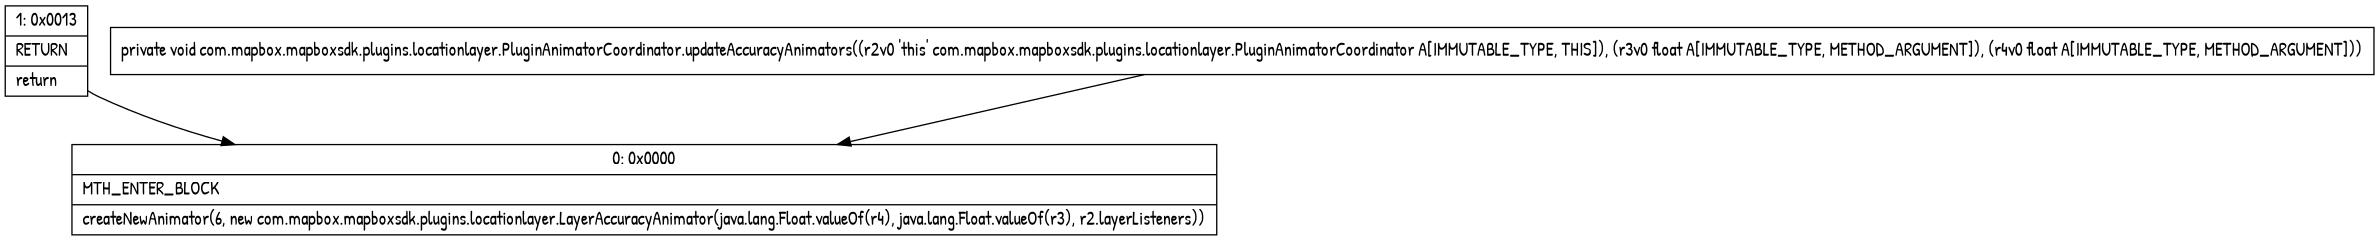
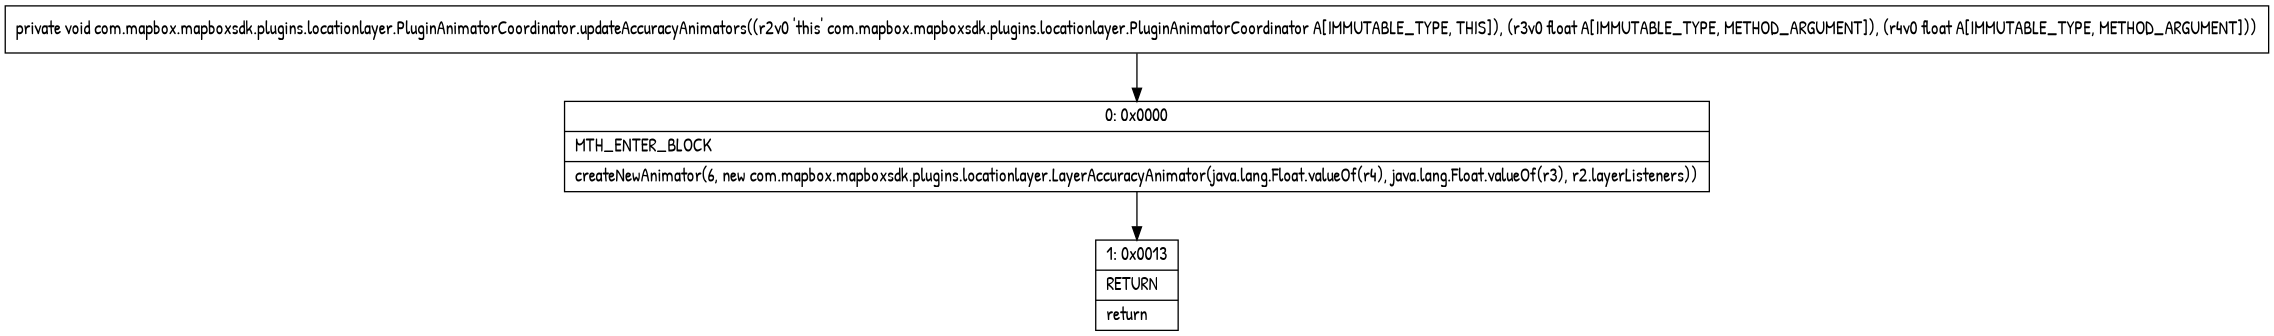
edge "1: 0x0013" -> "0: 0x0000": reversed
